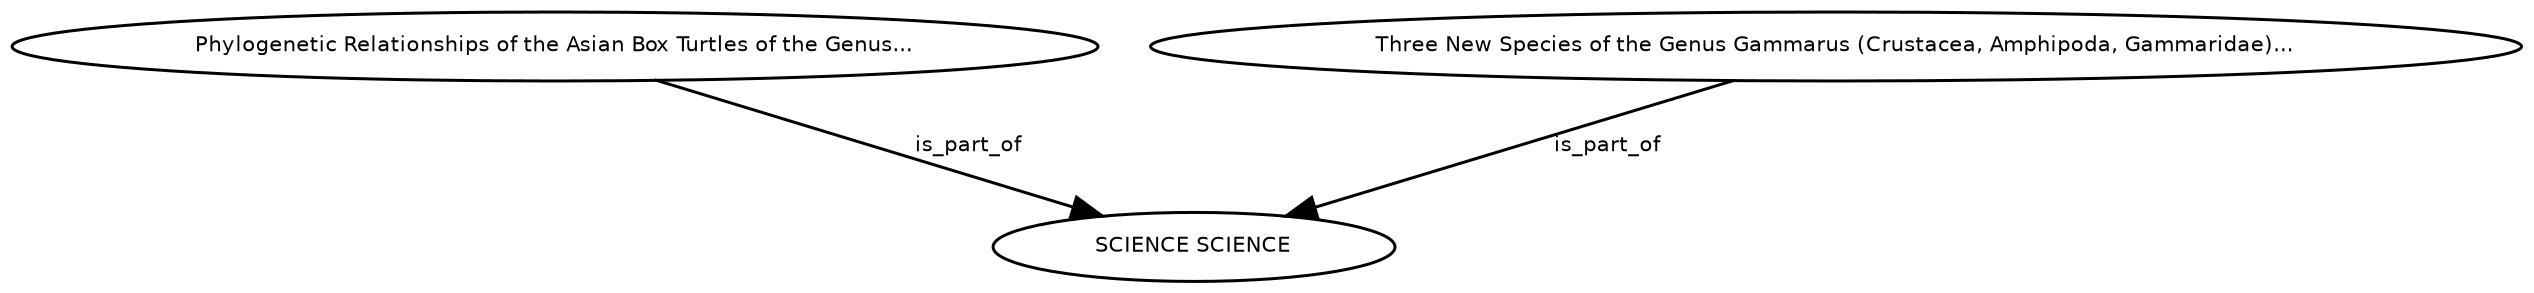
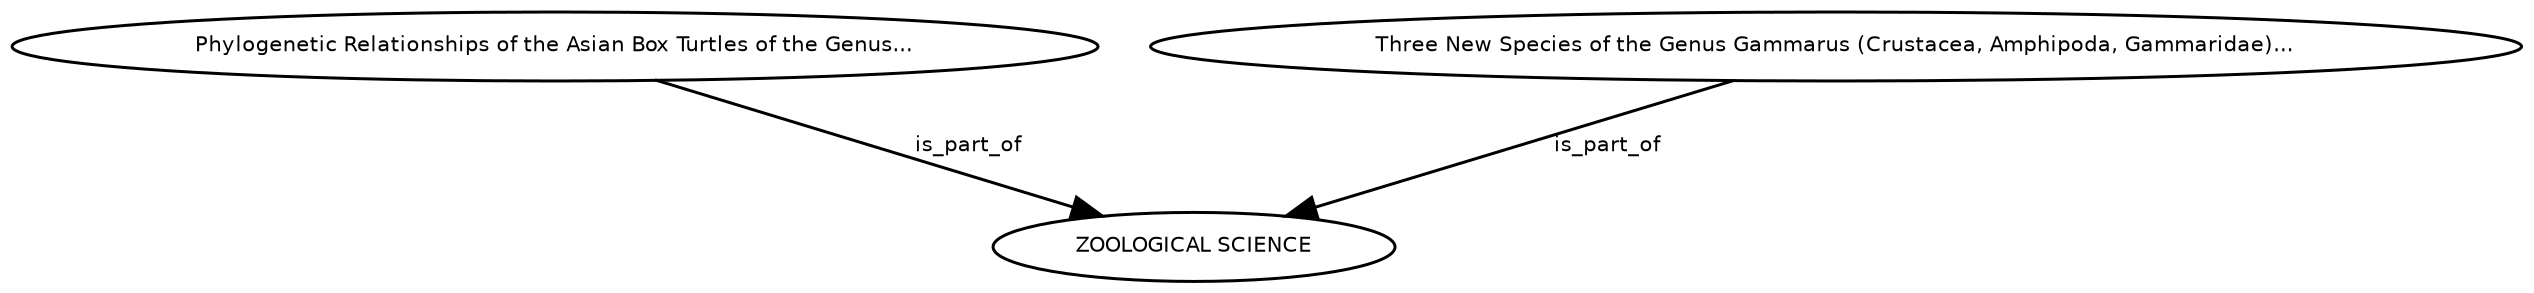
node "SCIENCE SCIENCE": label "SCIENCE SCIENCE" -> "ZOOLOGICAL SCIENCE"
